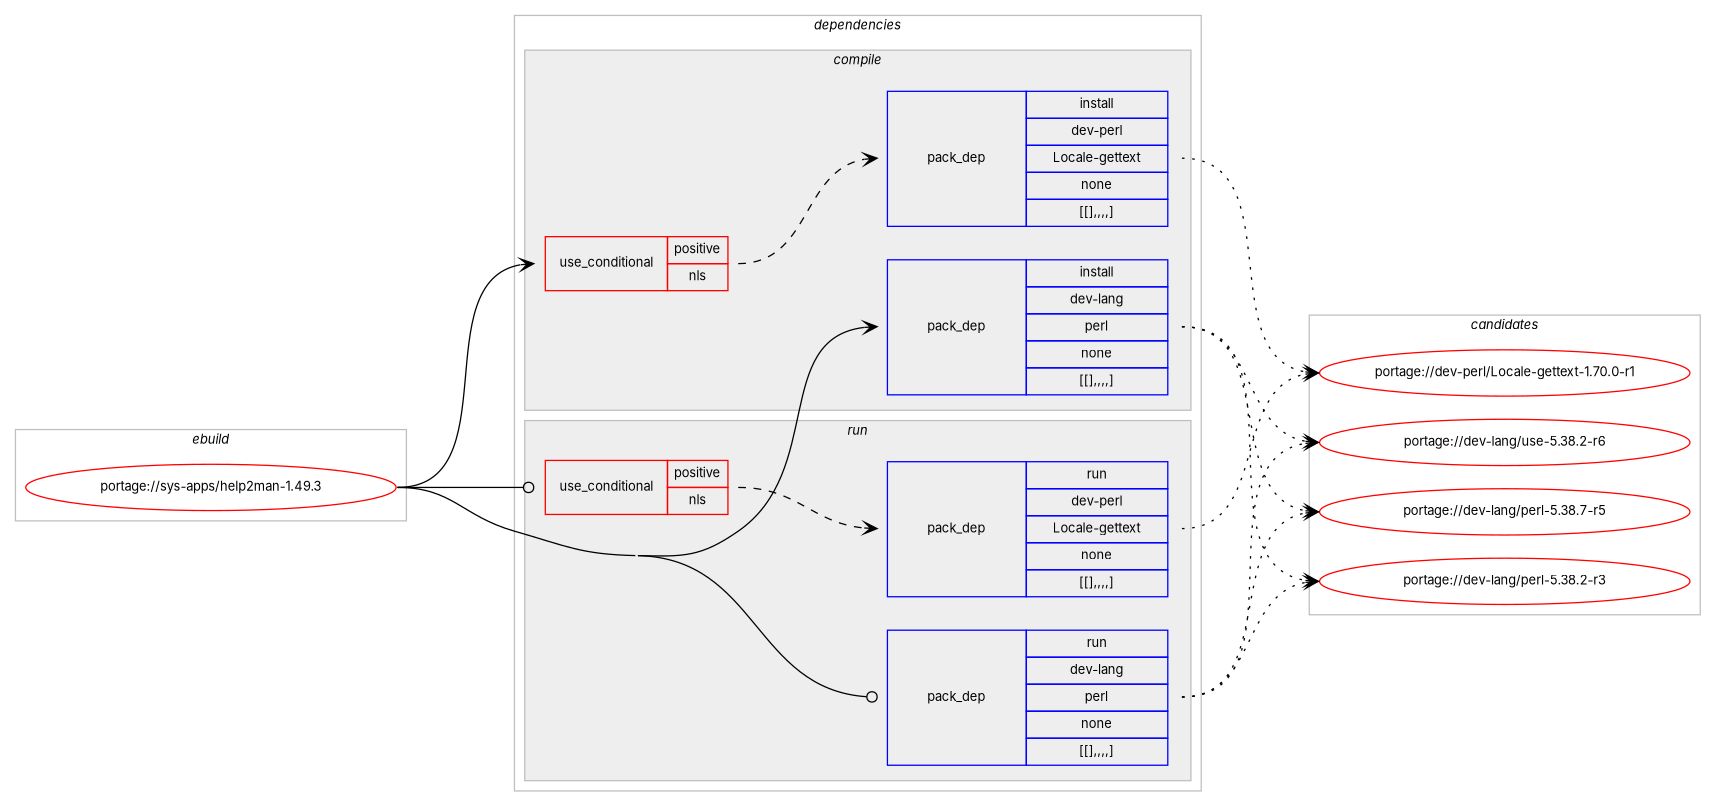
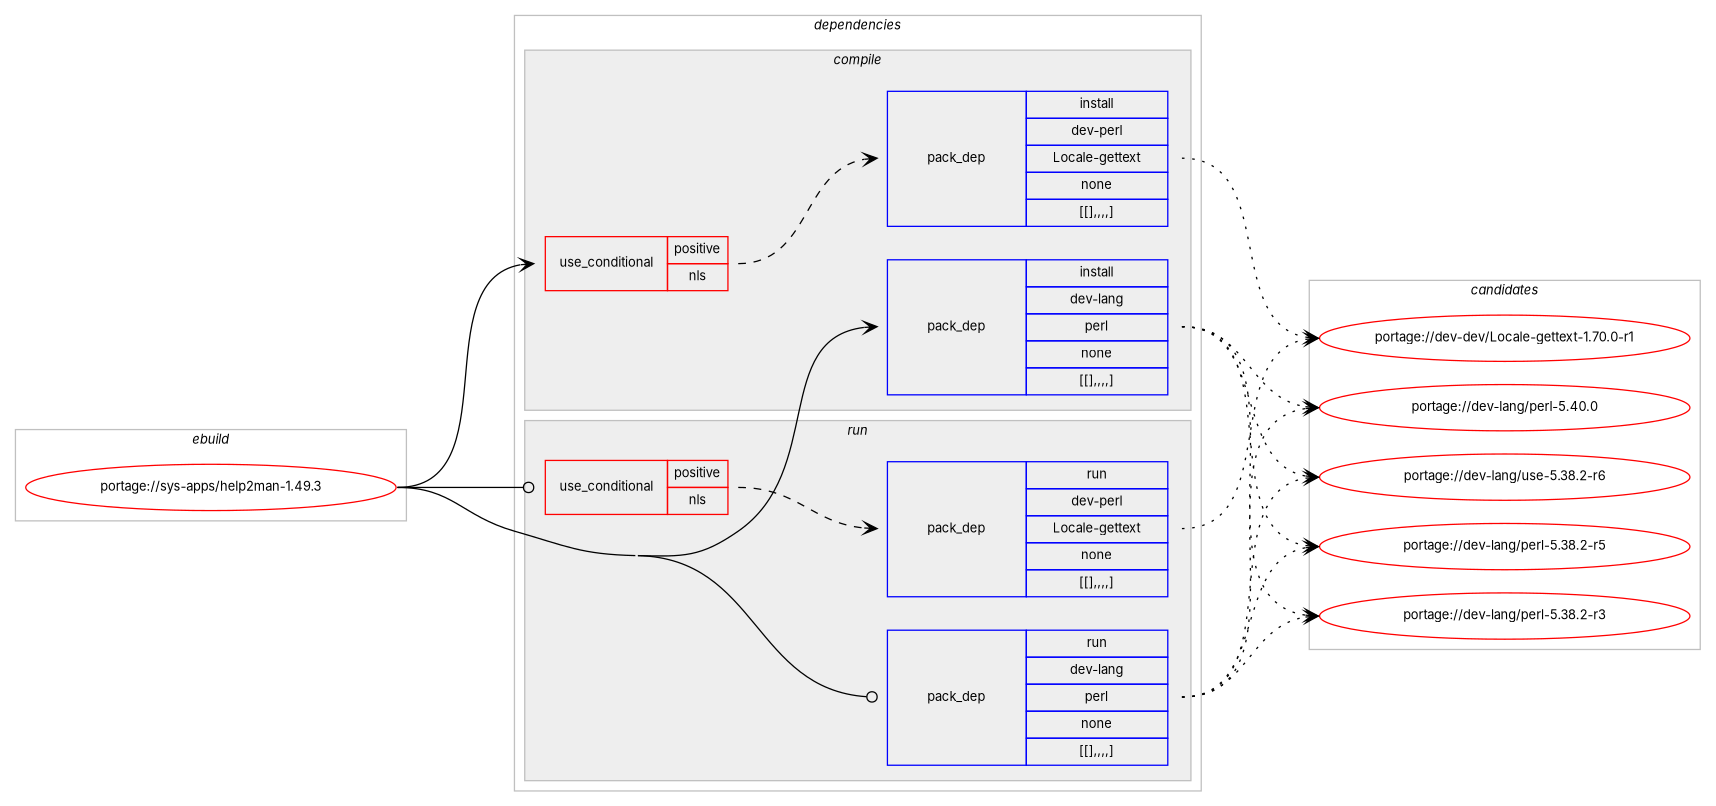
node "portage://dev-perl/Locale-gettext-1.70.0-r1": label "portage://dev-perl/Locale-gettext-1.70.0-r1" -> "portage://dev-dev/Locale-gettext-1.70.0-r1"
node "portage://dev-lang/perl-5.40.0": added
node "portage://dev-lang/perl-5.38.7-r5": label "portage://dev-lang/perl-5.38.7-r5" -> "portage://dev-lang/perl-5.38.2-r5"
